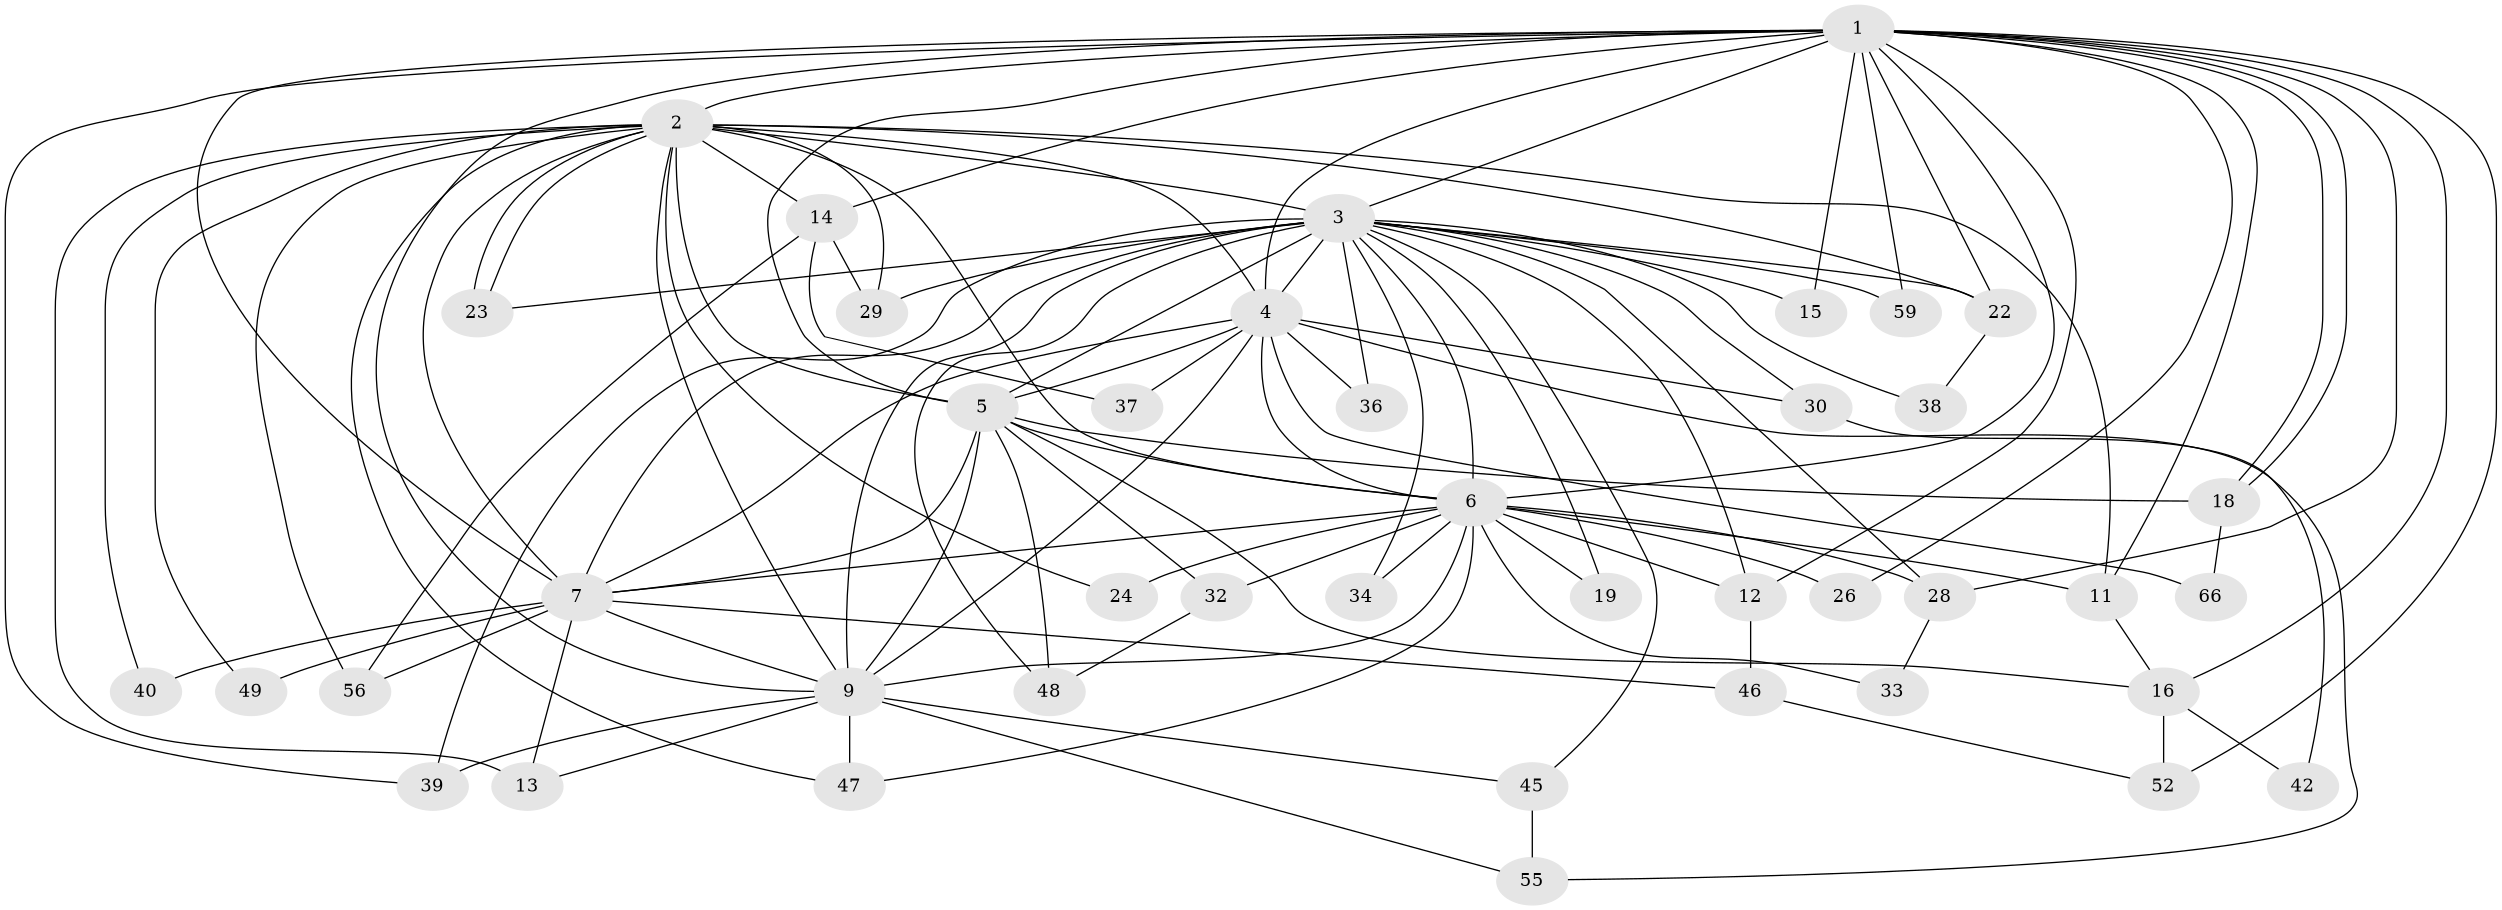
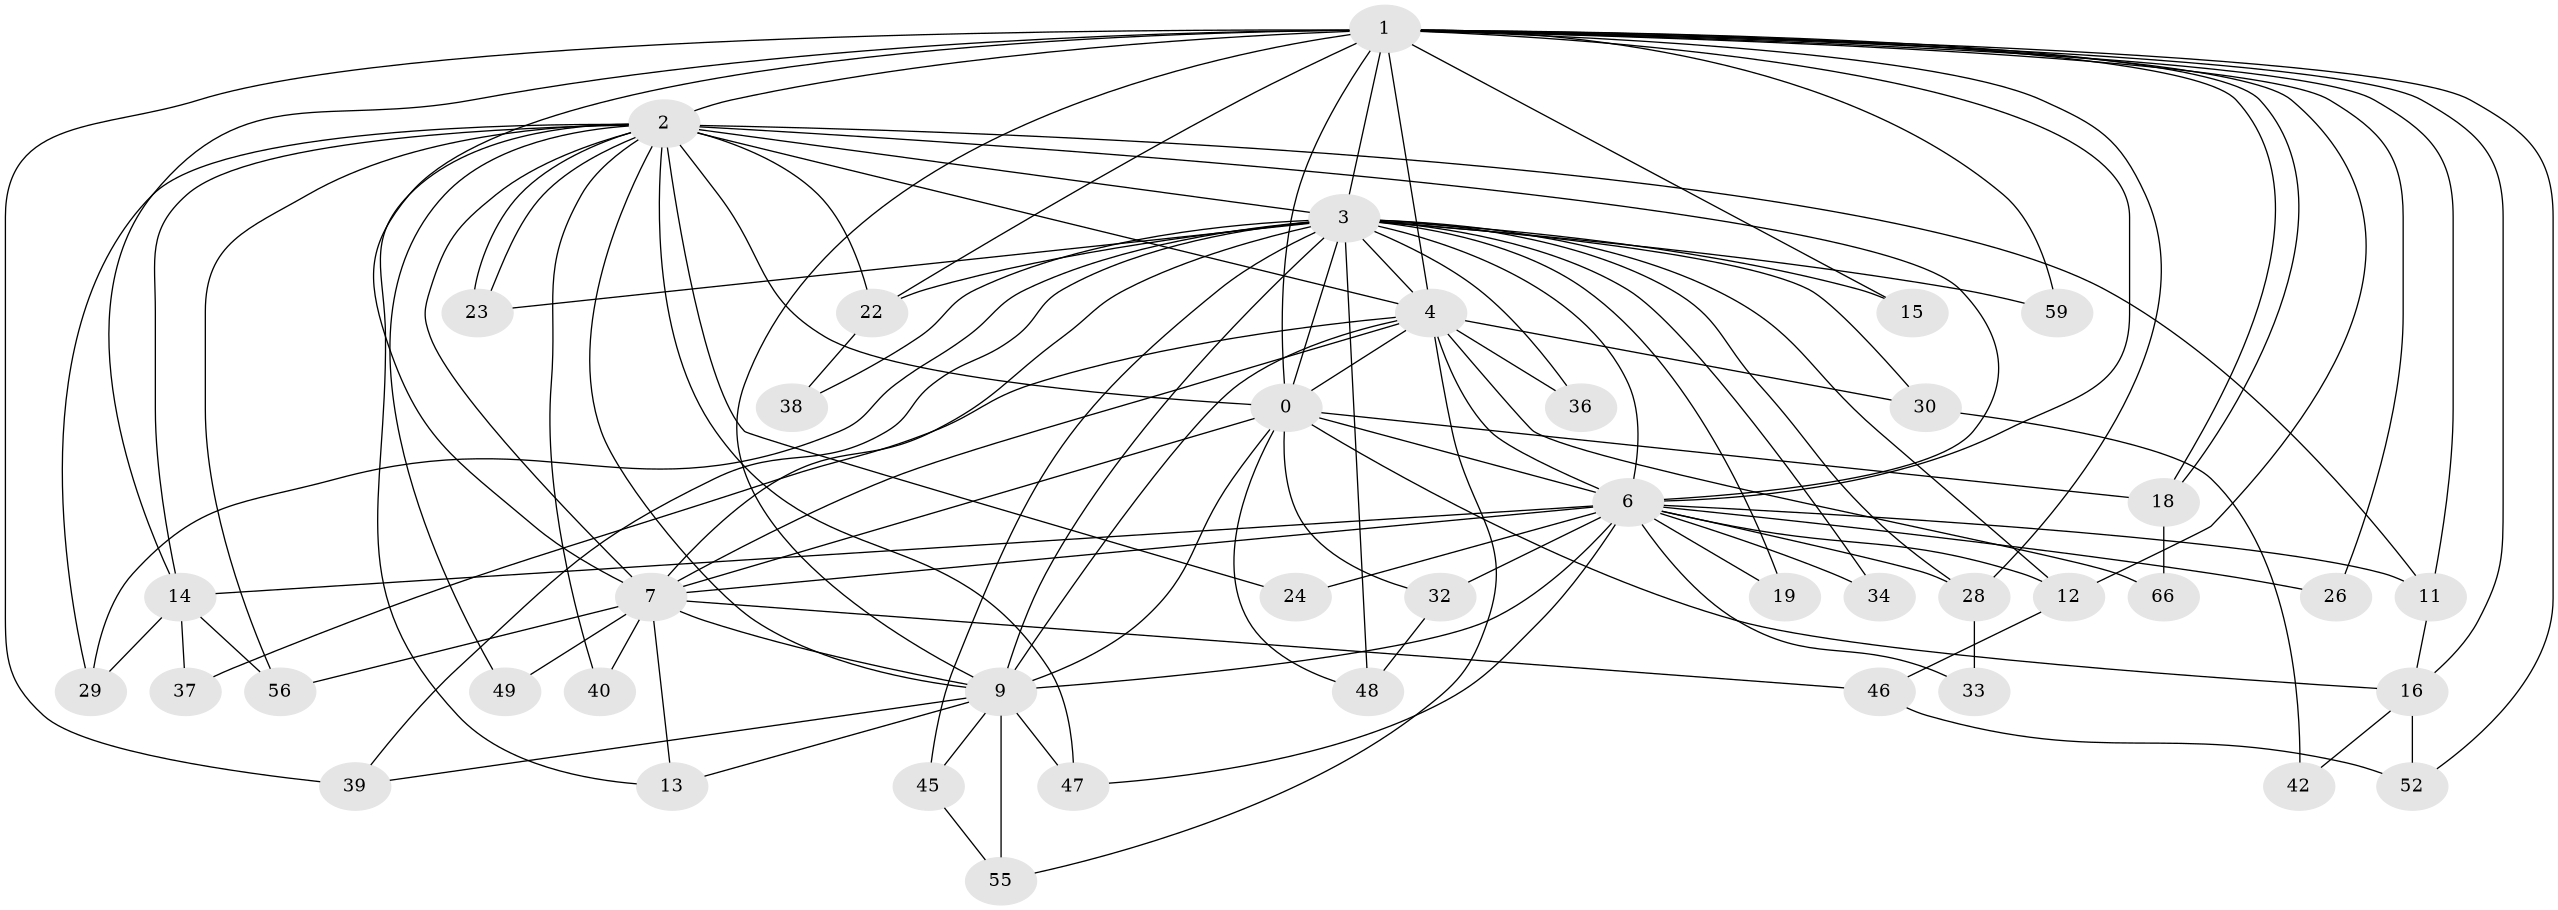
node "5": label "5" -> "0"
edge "6" -- "14": added
